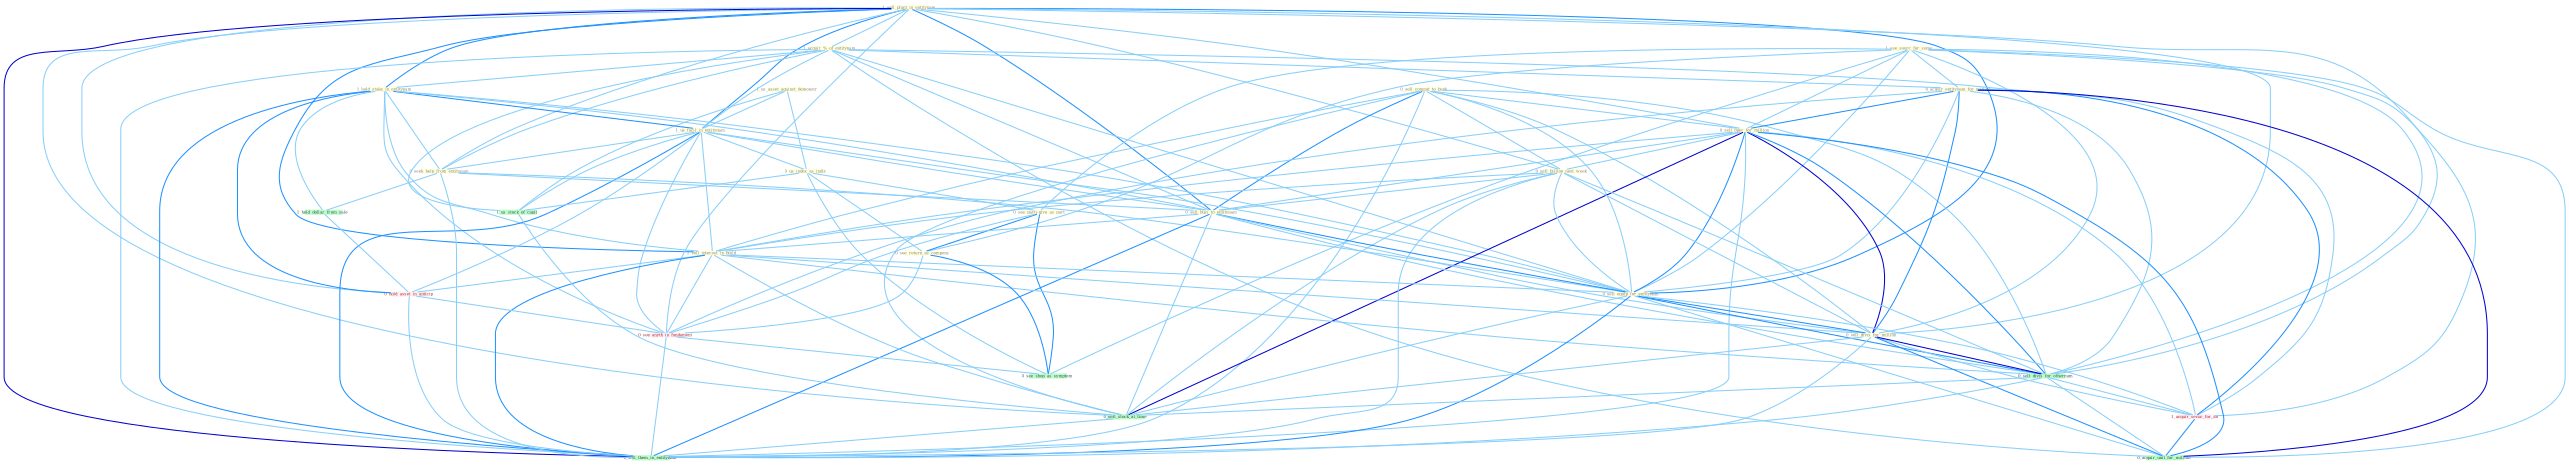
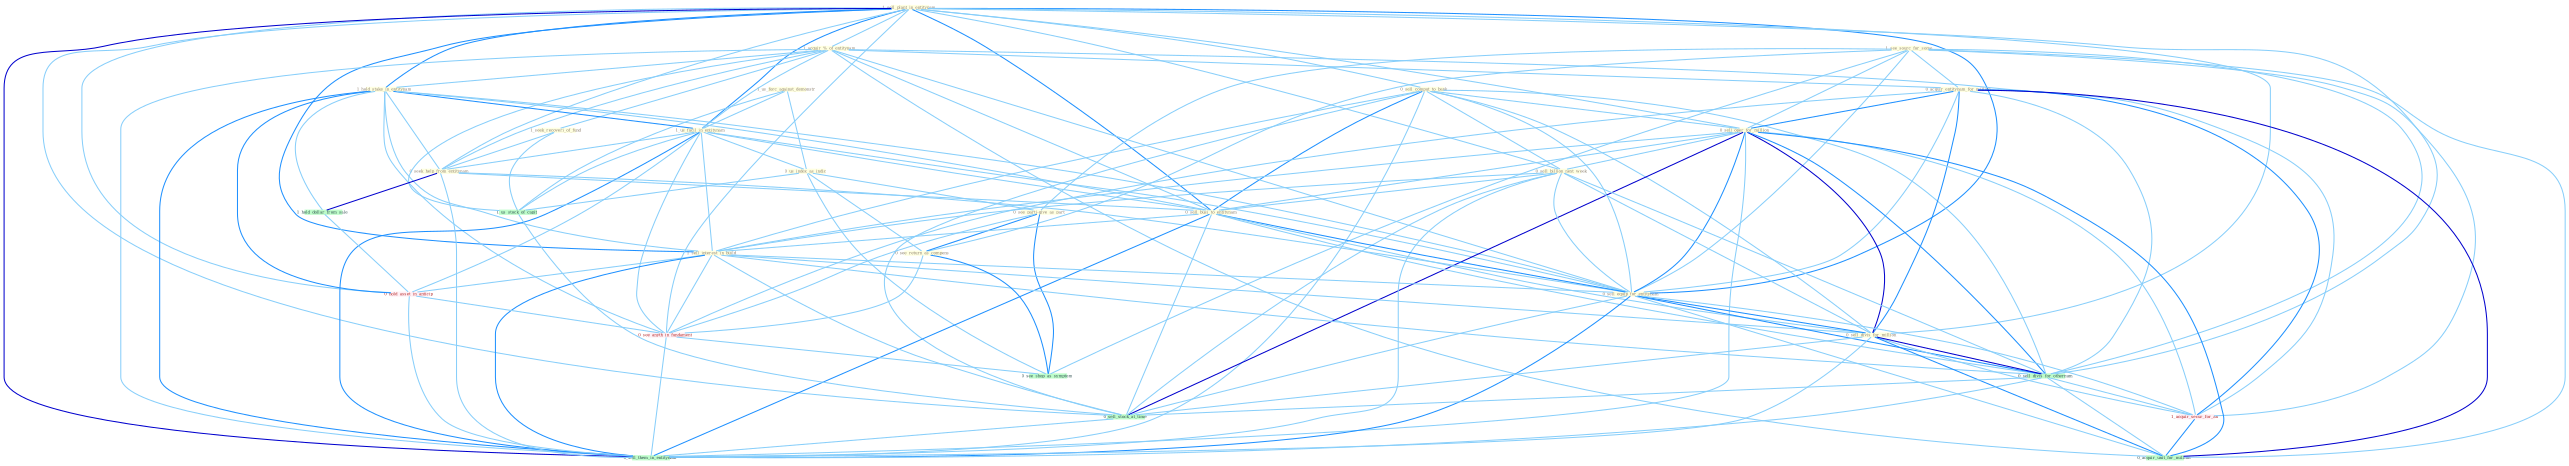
edge "1_sell_plant_in_entitynam" -- "0_sell_comput_to_bank": added
node "1_us_asset_against_demonstr": label "1_us_asset_against_demonstr" -> "1_us_forc_against_demonstr"
node "1_seek_recoveri_of_fund": added
edge "0_seek_help_from_entitynam" -- "1_hold_dollar_from_sale": color #87cefa -> #0000cd
edge "1_see_sourc_for_some" -- "0_sell_divis_for_million": removed
